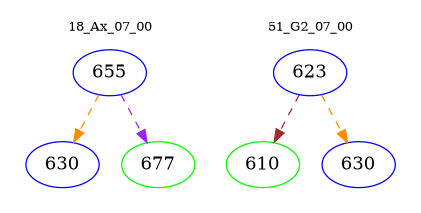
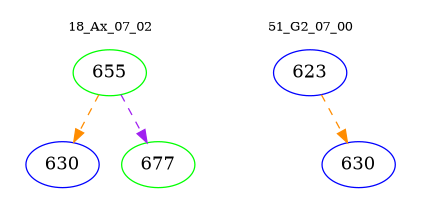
cluster "18_Ax_07_00": label "18_Ax_07_00" -> "18_Ax_07_02"
node "655": color blue -> green
node "610": removed
